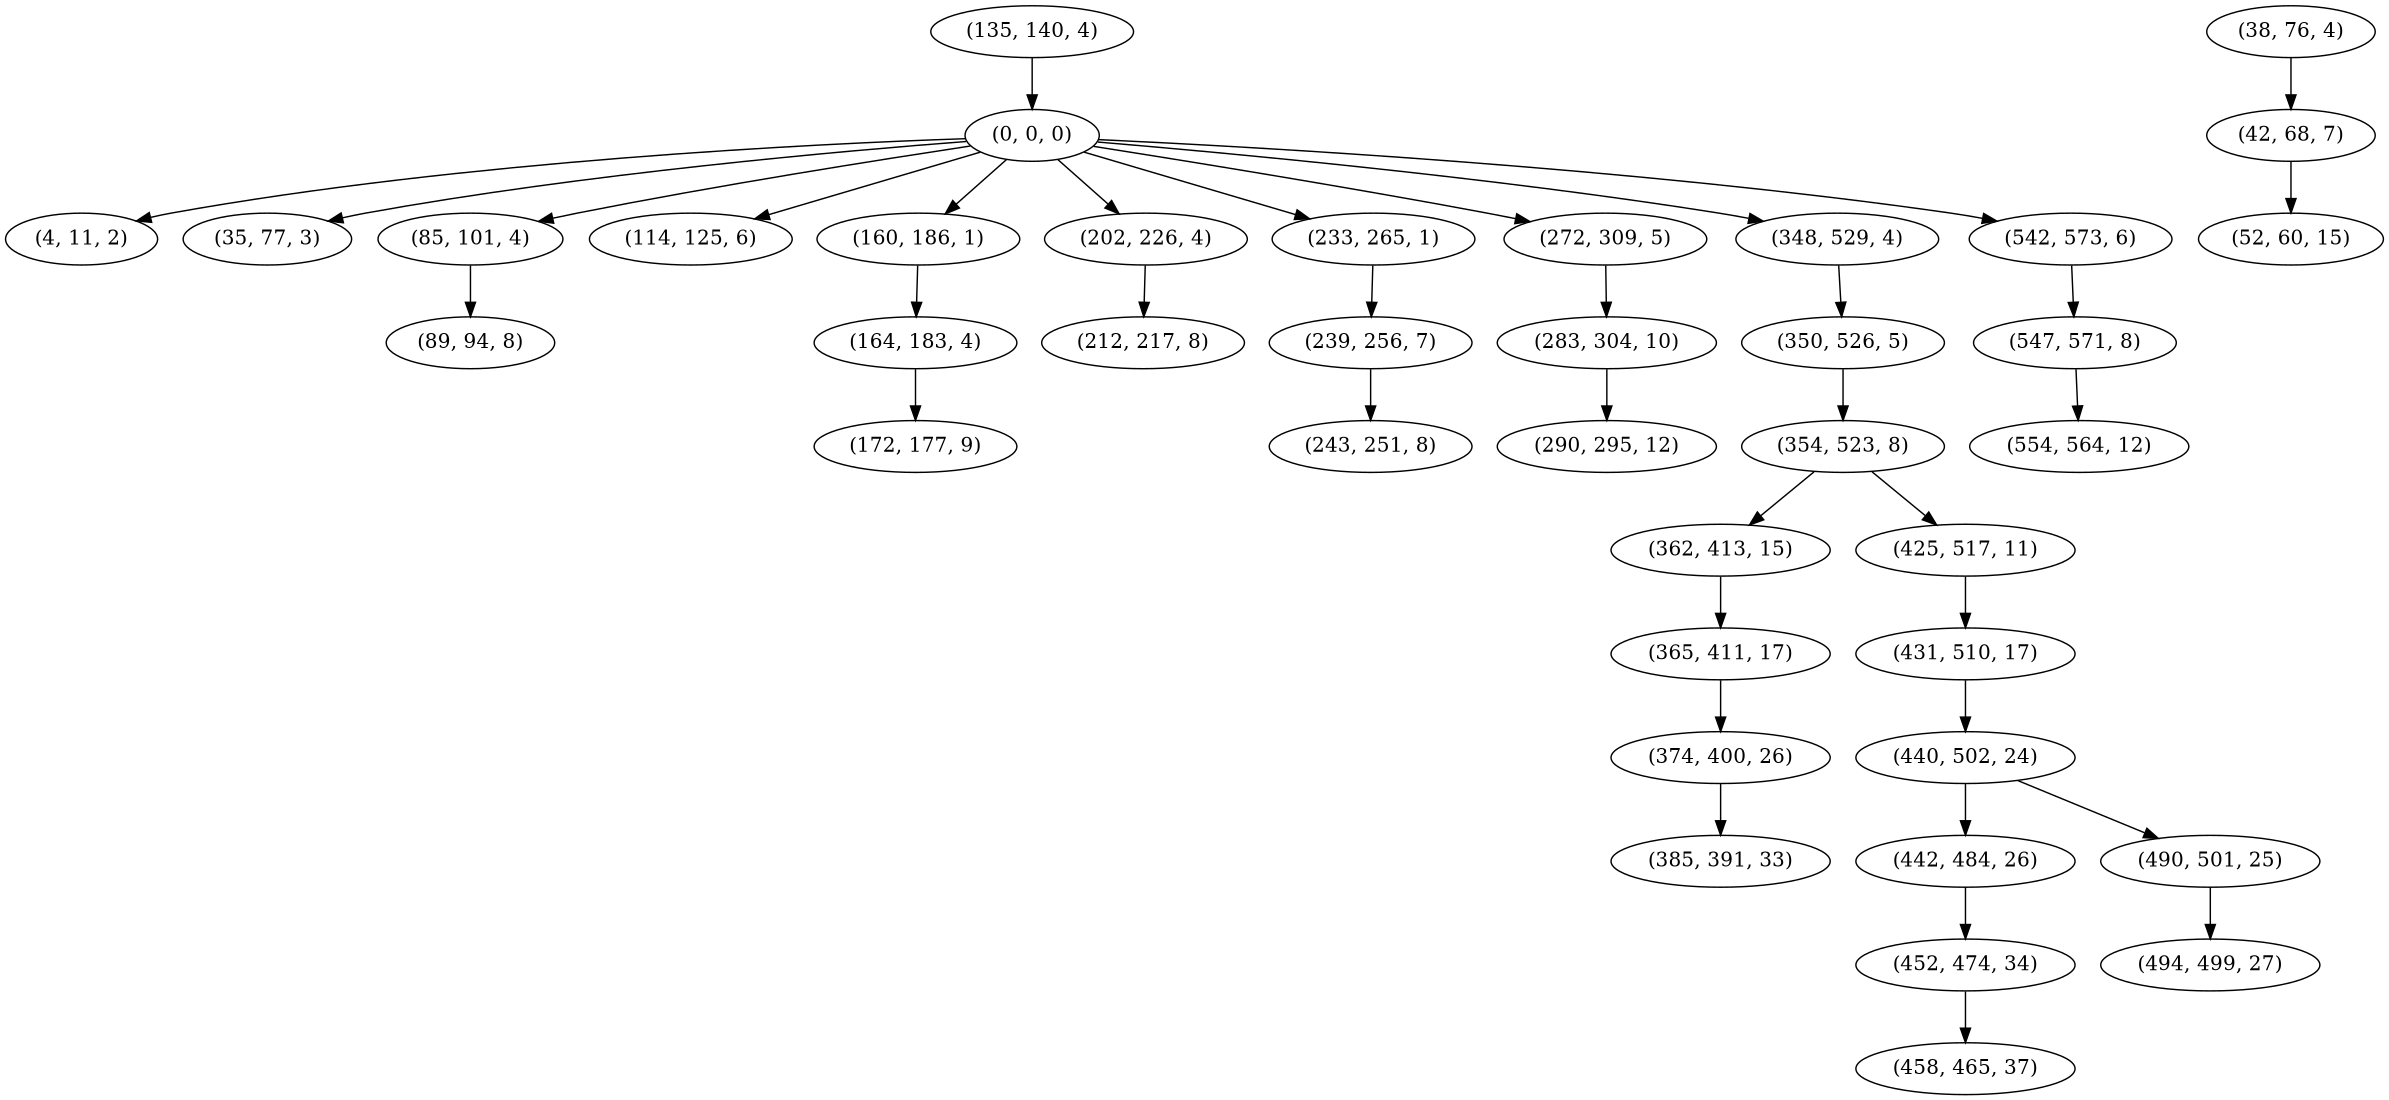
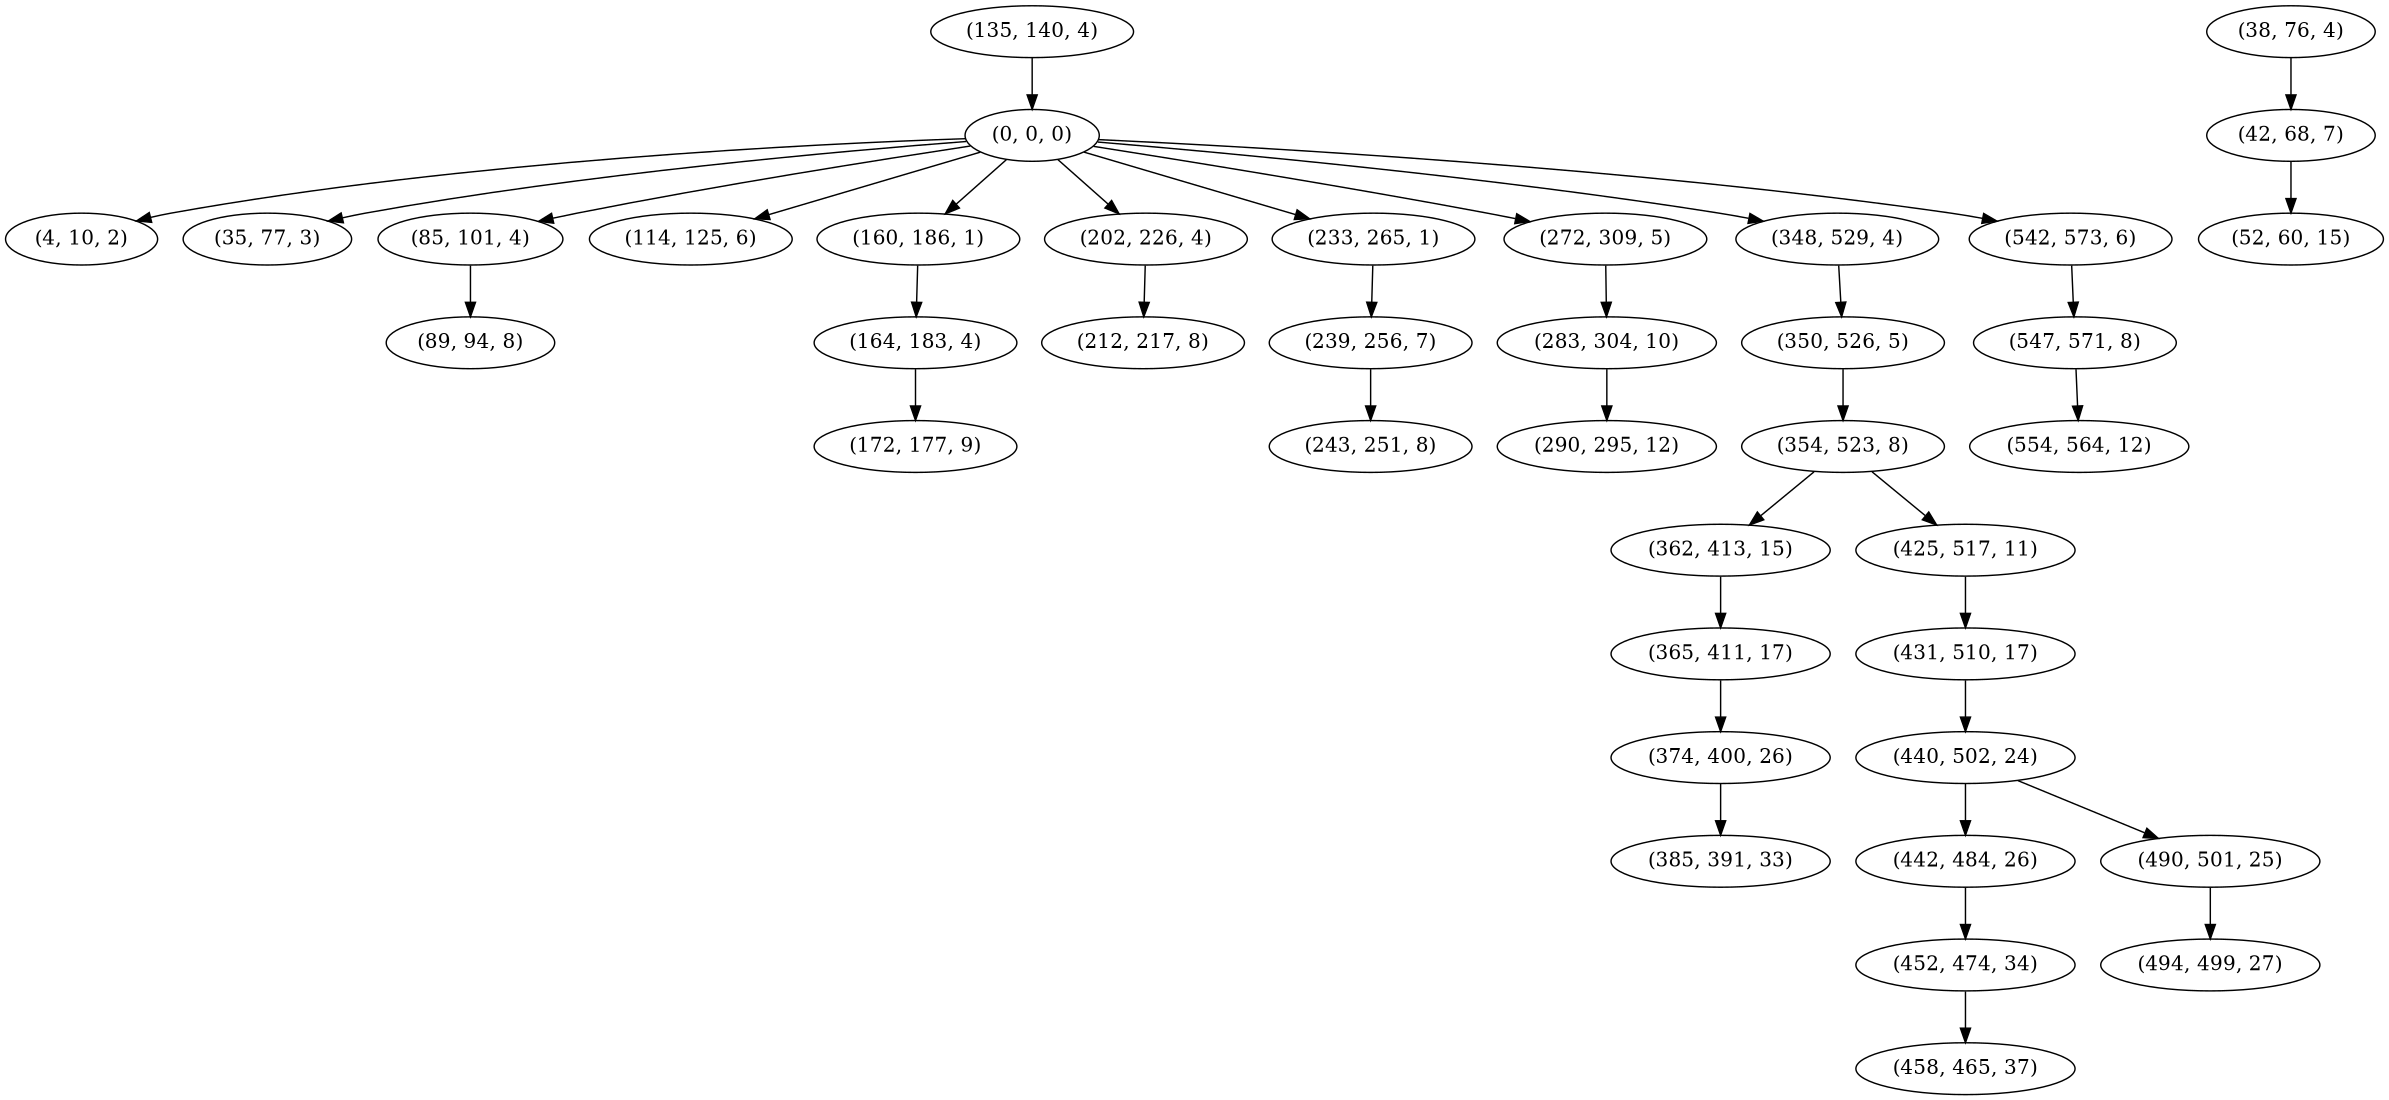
node "(4, 11, 2)": label "(4, 11, 2)" -> "(4, 10, 2)"
